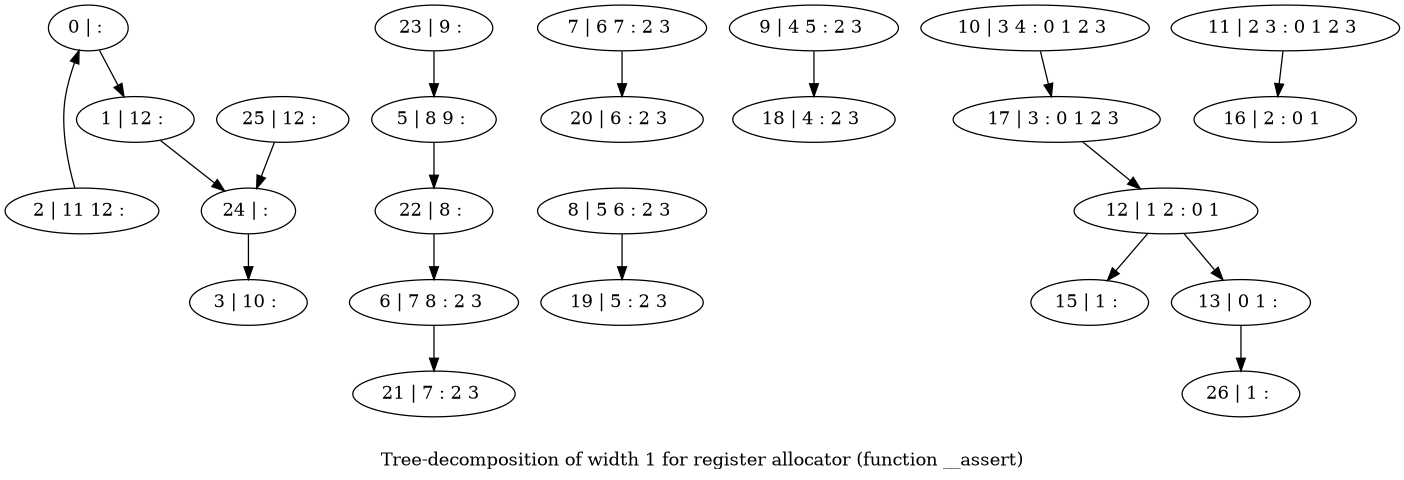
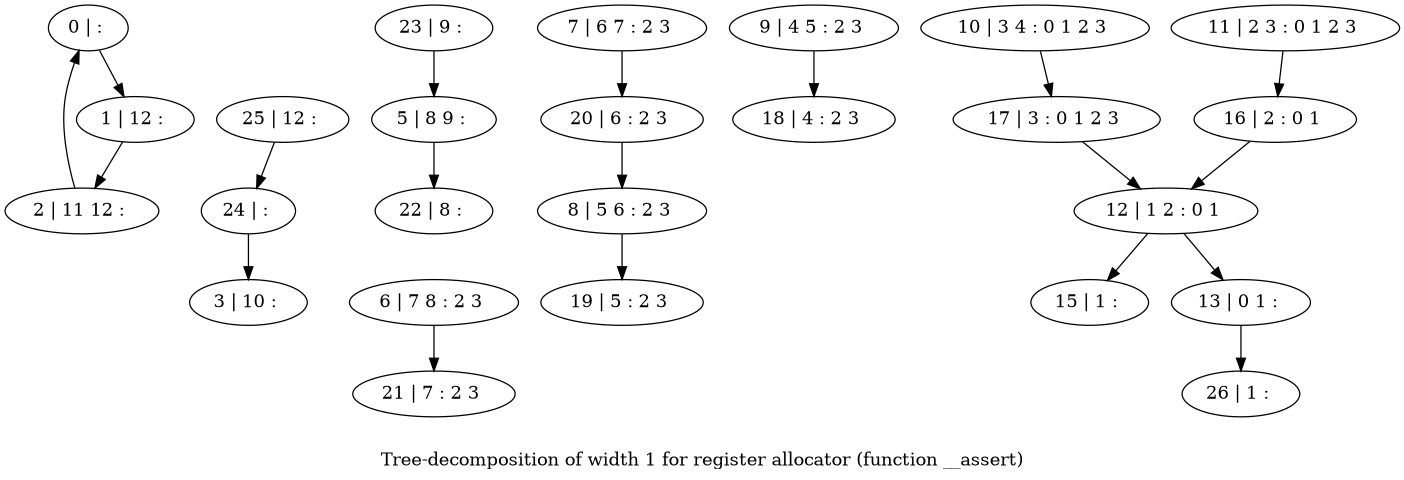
edge "20 | 6 : 2 3" -> "8 | 5 6 : 2 3": added
edge "16 | 2 : 0 1" -> "12 | 1 2 : 0 1": added
edge "1 | 12 :" -> "24 | :": now "1 | 12 :" -> "2 | 11 12 :"
edge "22 | 8 :" -> "6 | 7 8 : 2 3": removed
